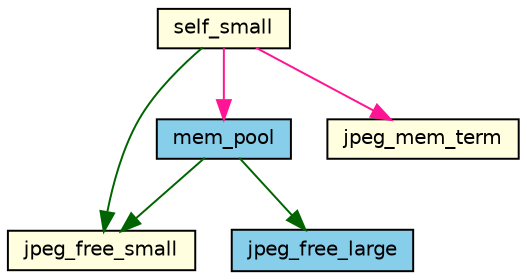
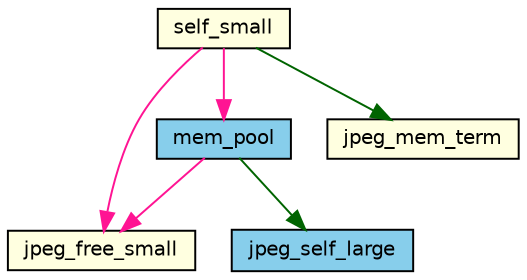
edge "self_small" -> "jpeg_mem_term": color deeppink -> darkgreen
edge "self_small" -> "jpeg_free_small": color darkgreen -> deeppink
edge "mem_pool" -> "jpeg_free_small": color darkgreen -> deeppink
node "jpeg_free_large": label "jpeg_free_large" -> "jpeg_self_large"
